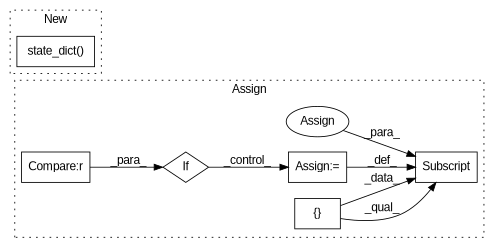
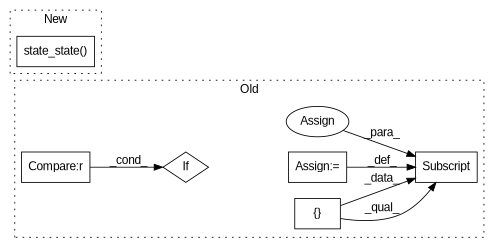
node "state_dict()": label "state_dict()" -> "state_state()"
cluster "Assign": label "Assign" -> "Old"
edge "Compare:r" -> "If": label "_para_" -> "_cond_"
edge "If" -> "Assign:=": removed, label "_control_"
